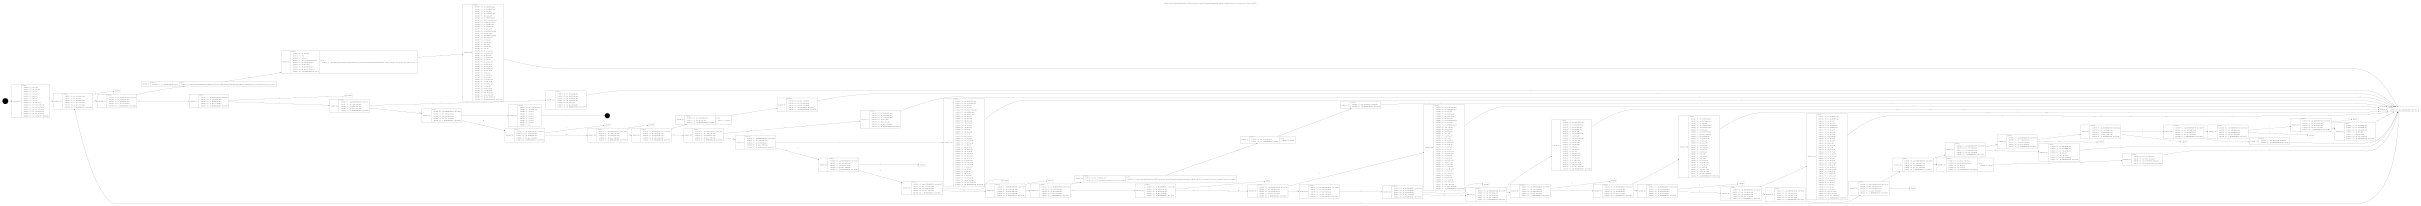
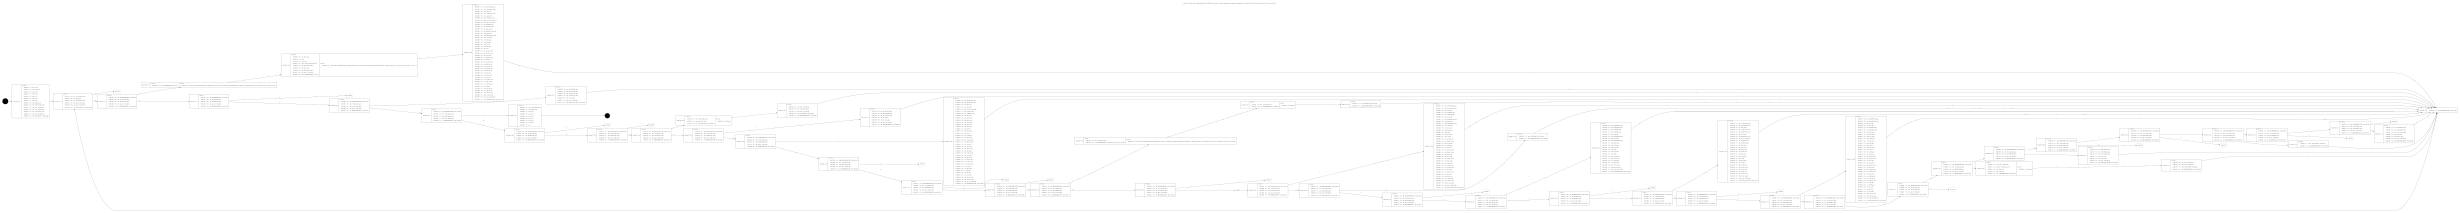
node "0x401dc2 [12]": added
